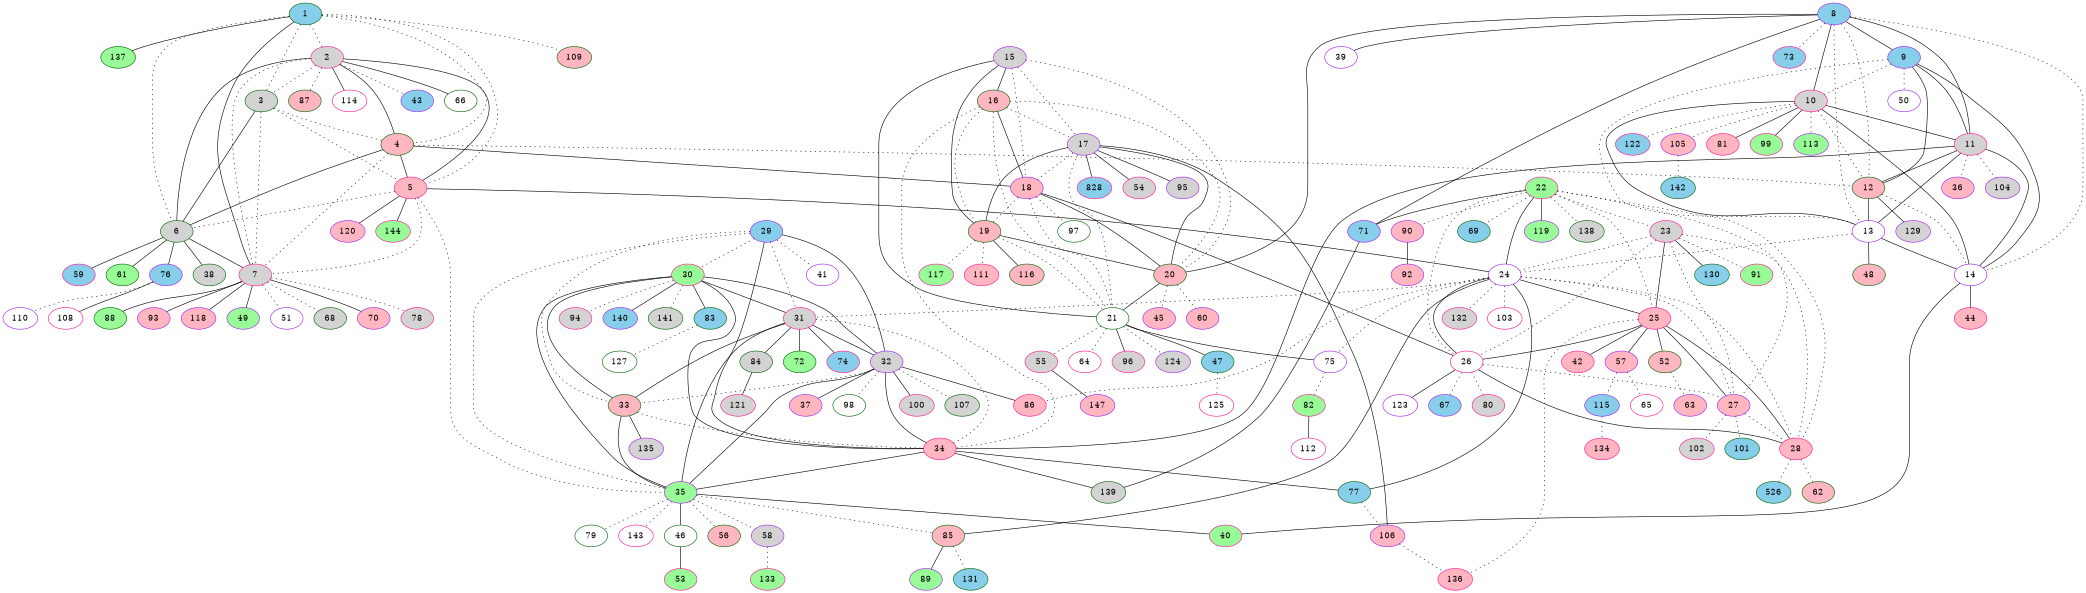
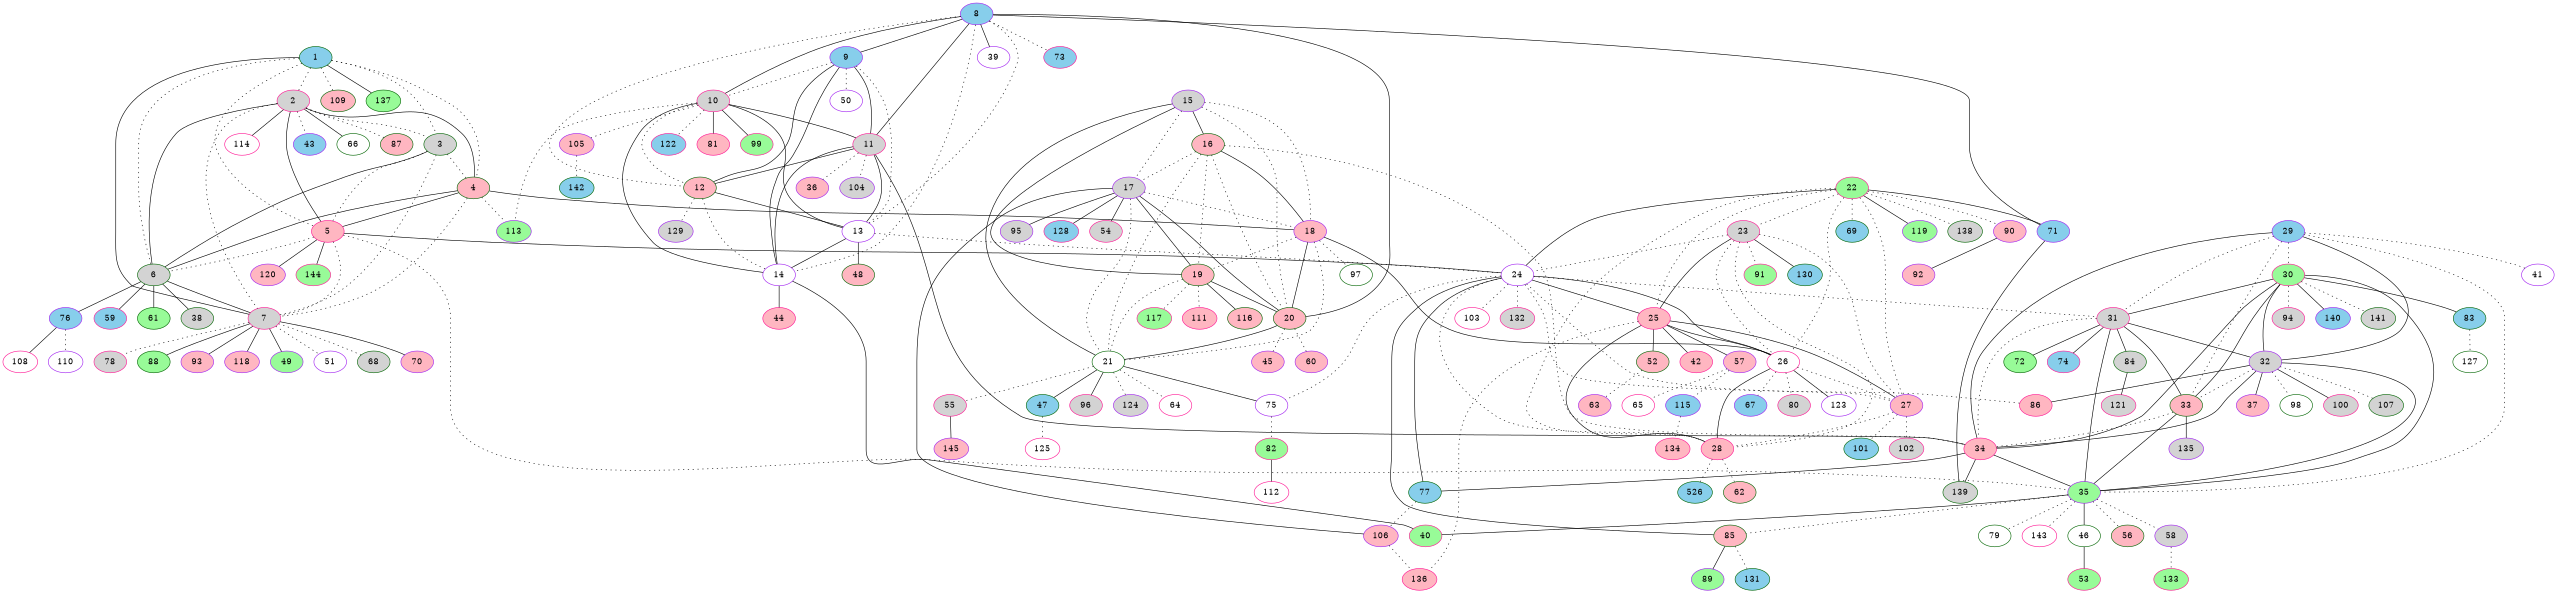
edge "4" -- "12": now "4" -- "113"
node "828": label "828" -> "128"
edge "12" -- "129": style solid -> dotted
node "147": label "147" -> "145"
